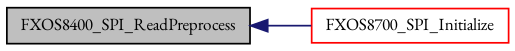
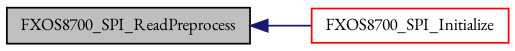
node "FXOS8400_SPI_ReadPreprocess": label "FXOS8400_SPI_ReadPreprocess" -> "FXOS8700_SPI_ReadPreprocess"
